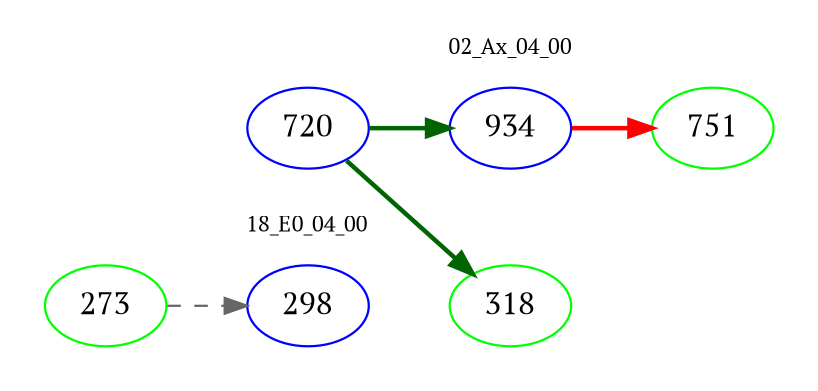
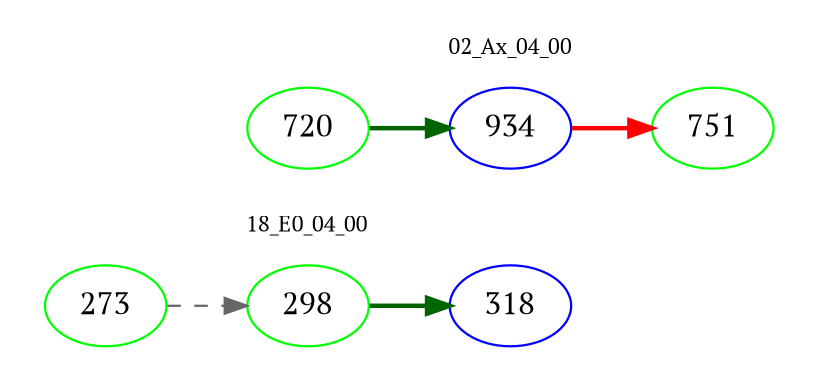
node "720": color blue -> green
edge "720" -> "318": now "298" -> "318"
node "298": color blue -> green
node "318": color green -> blue
